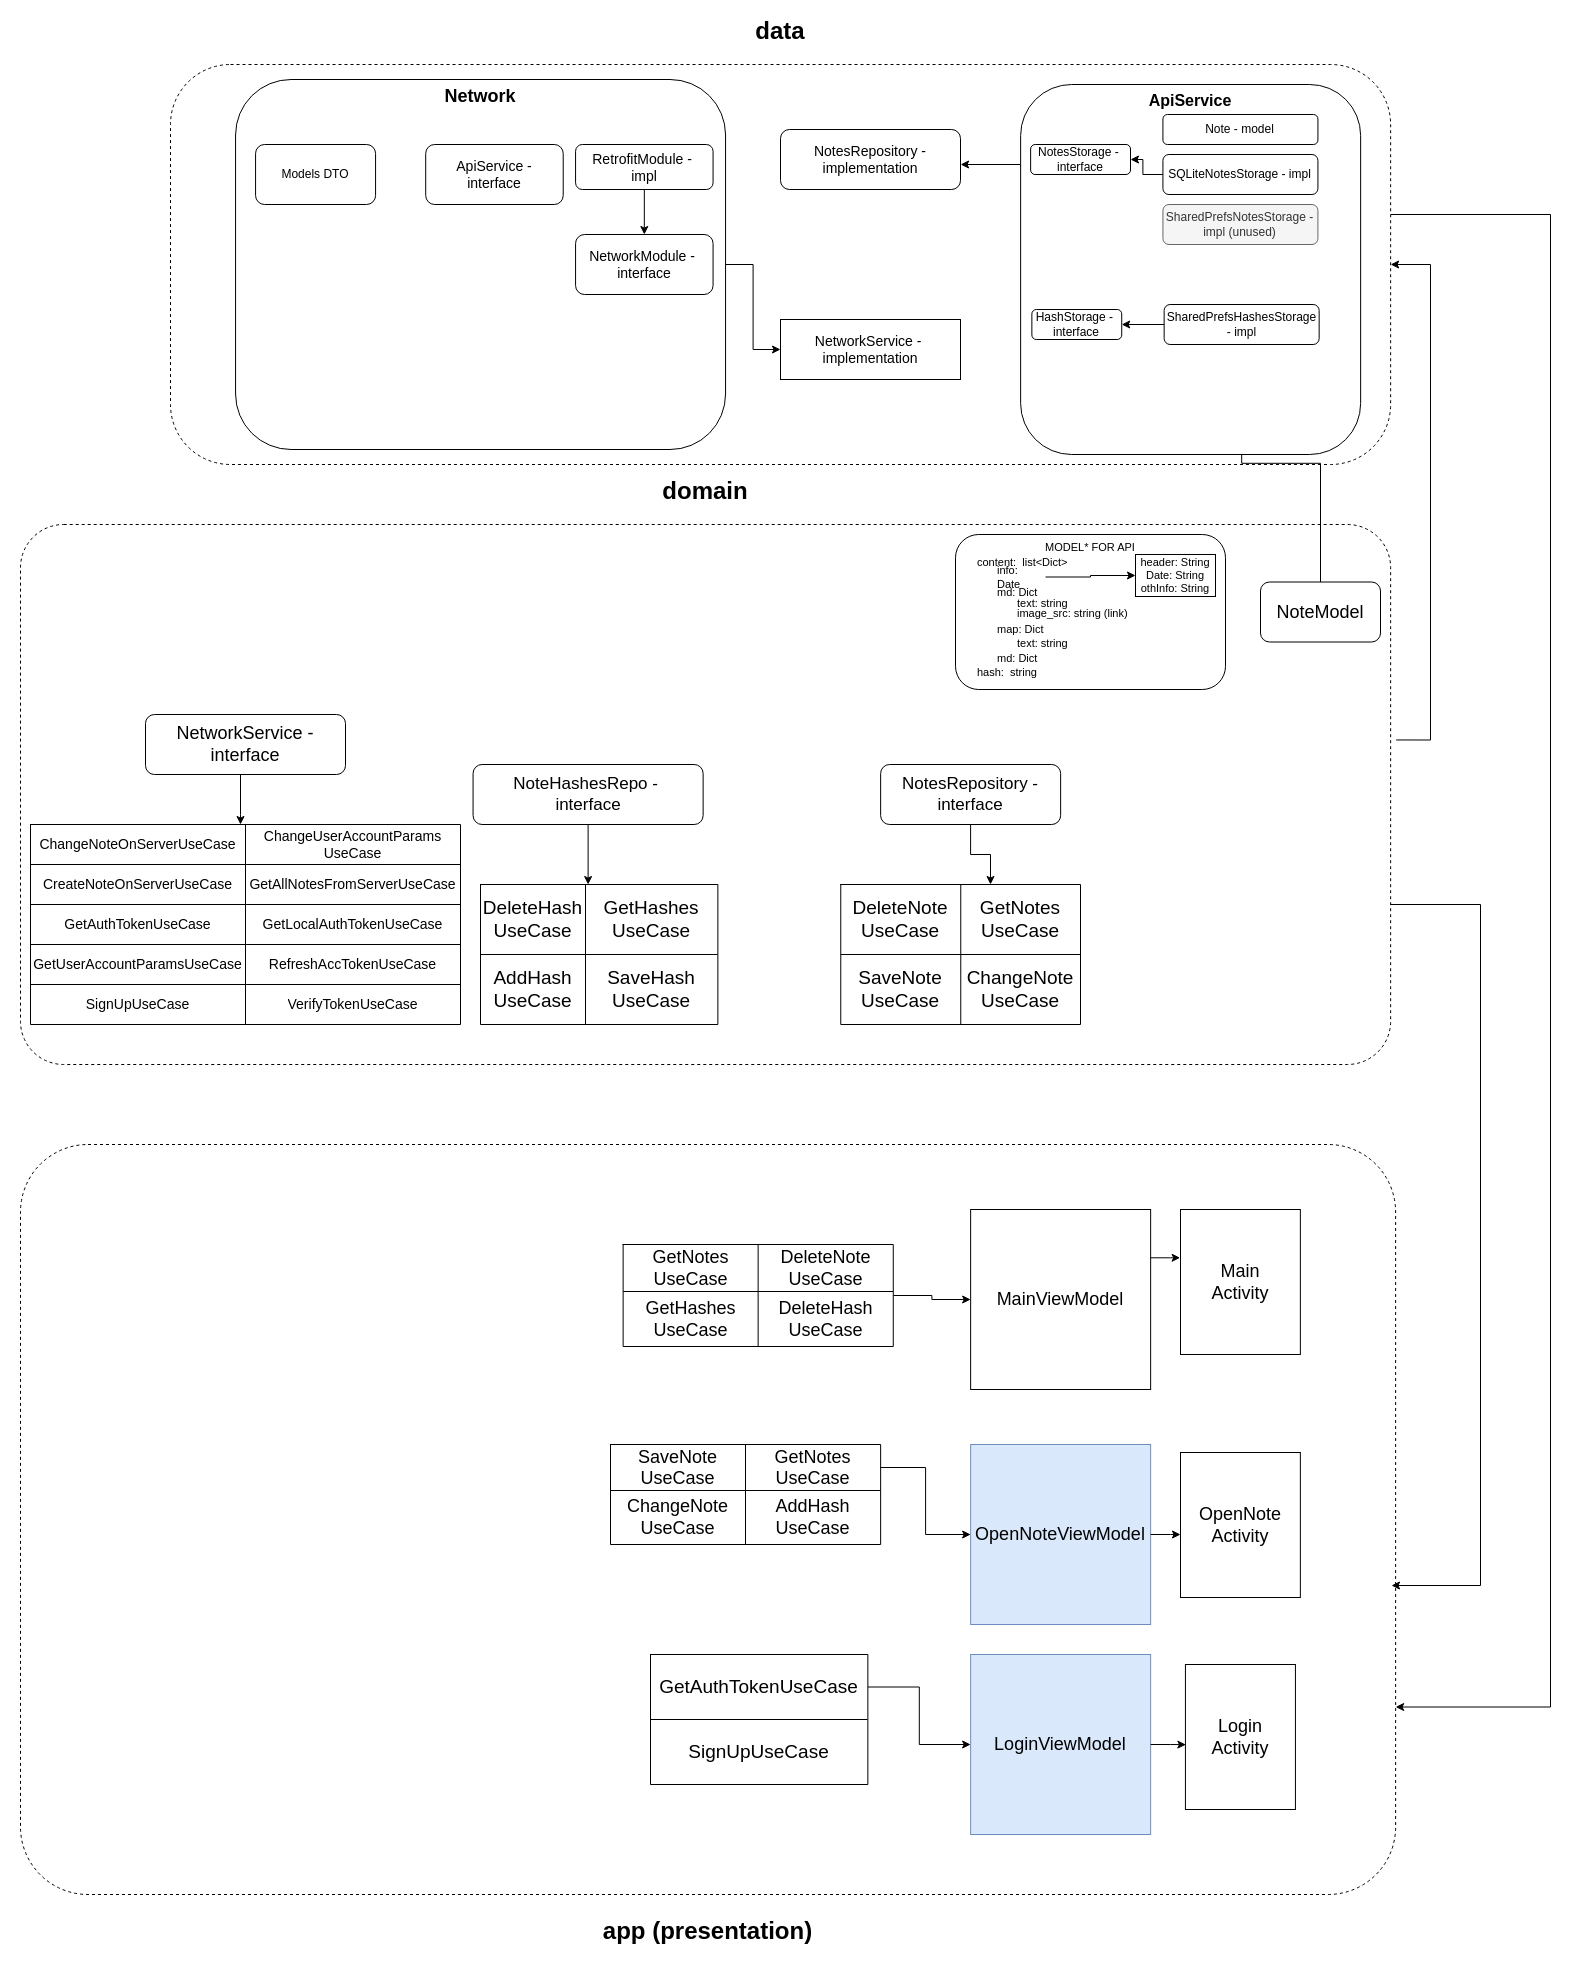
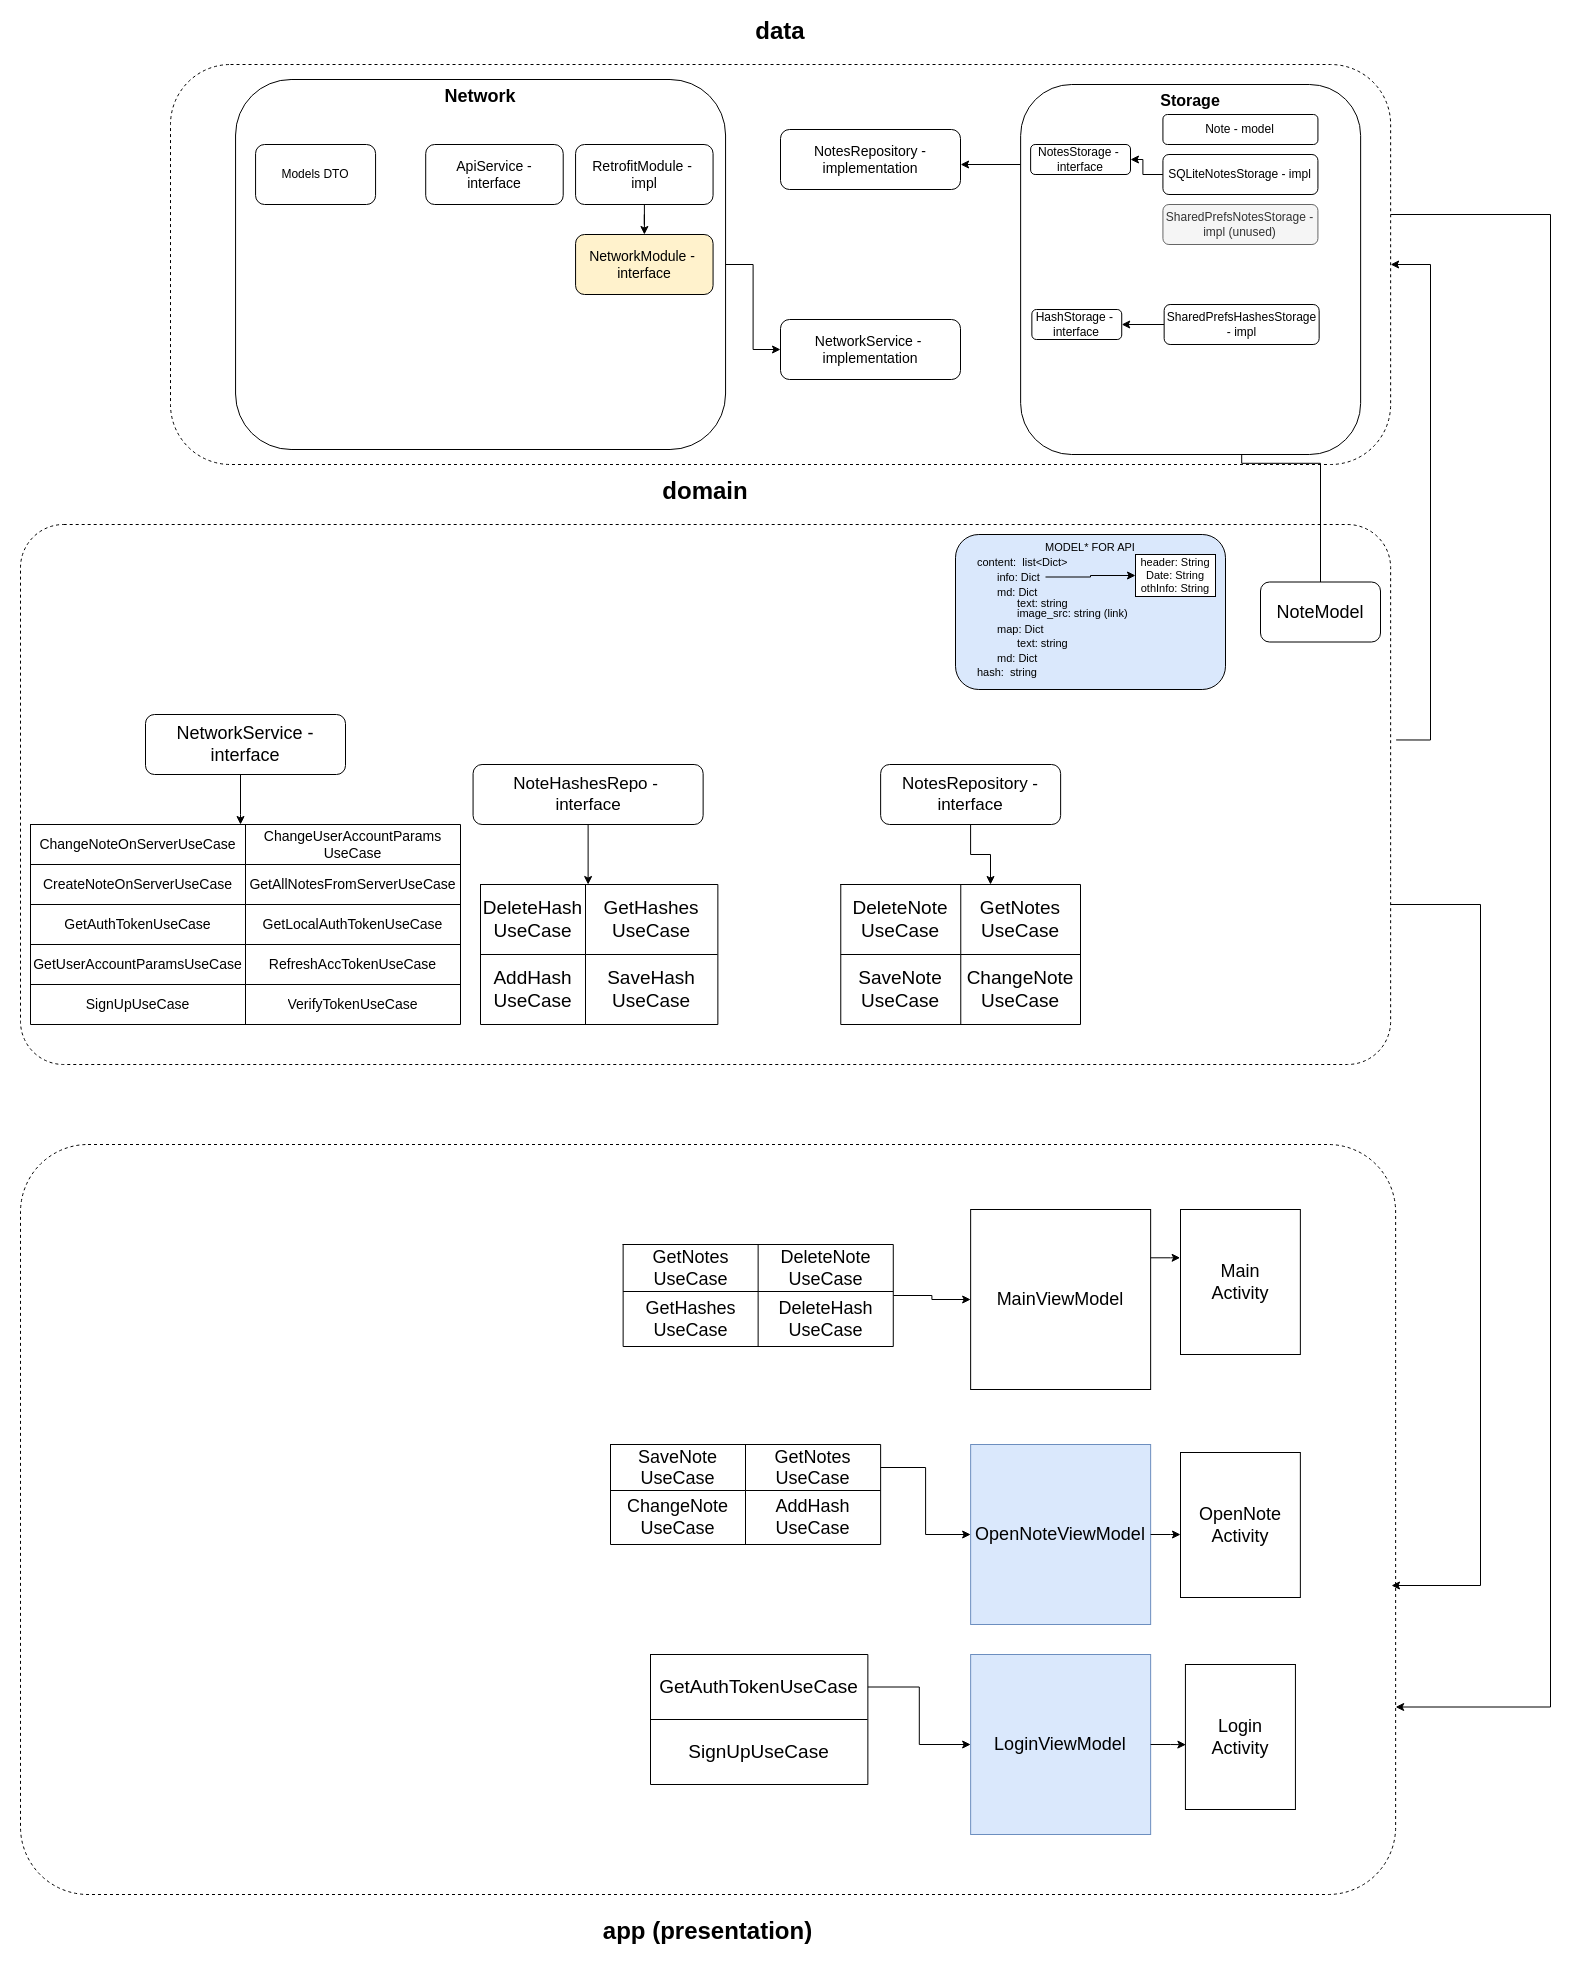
node "ApiService": label "ApiService" -> "Storage"
node "RetrofitModule - impl": size 138x45 -> 138x60
node "NetworkModule - interface": fillcolor #ffffff -> #fff2cc
node "NetworkService - implementation": shape rectangle -> rounded rectangle
node "info: Date": label "info: Date" -> "info: Dict"
node "MODEL* FOR API": fillcolor #ffffff -> #dae8fc
